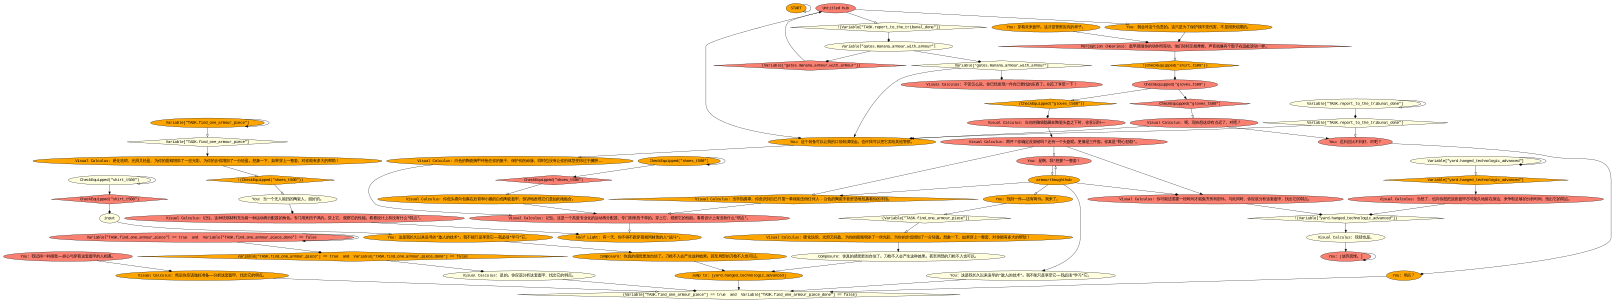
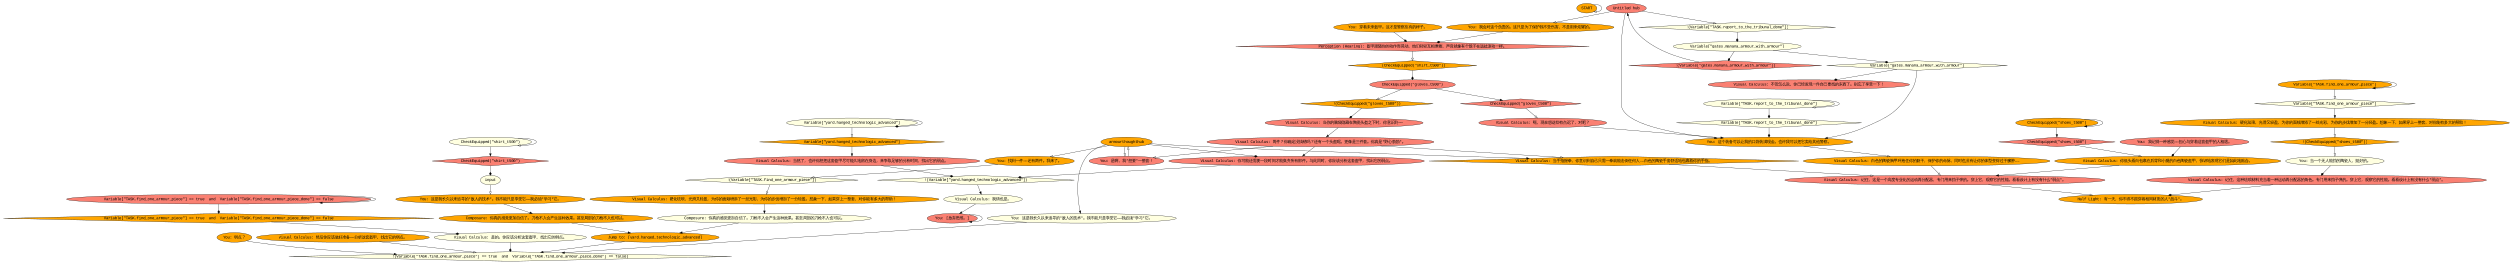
node "You: 迟到总比不到好，对吧？": removed
edge "You: 我记得一种感觉——担心与穿着这套盔甲的人相遇。" -> "Visual Calculus: 然后你应该做好准备——分析这套盔甲，找出它的弱点。": now "You: 我记得一种感觉——担心与穿着这套盔甲的人相遇。" -> "Visual Calculus: 你低头看向包裹在后背和小腿的白色陶瓷盔甲，惊讶地发现它们是如此地贴合。"
